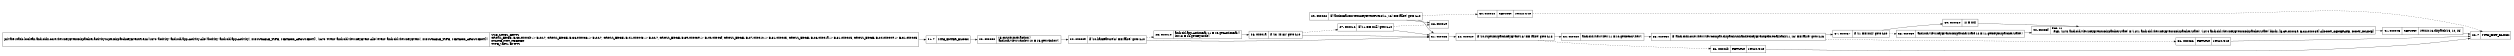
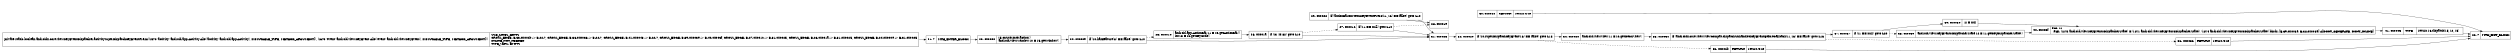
edge "30: 0x0024" -> "22: ?": style dashed -> solid
edge "29: 0x0022" -> "30: 0x0024": removed
node "41: 0x0043": text "RETURN" -> "TYPE"
